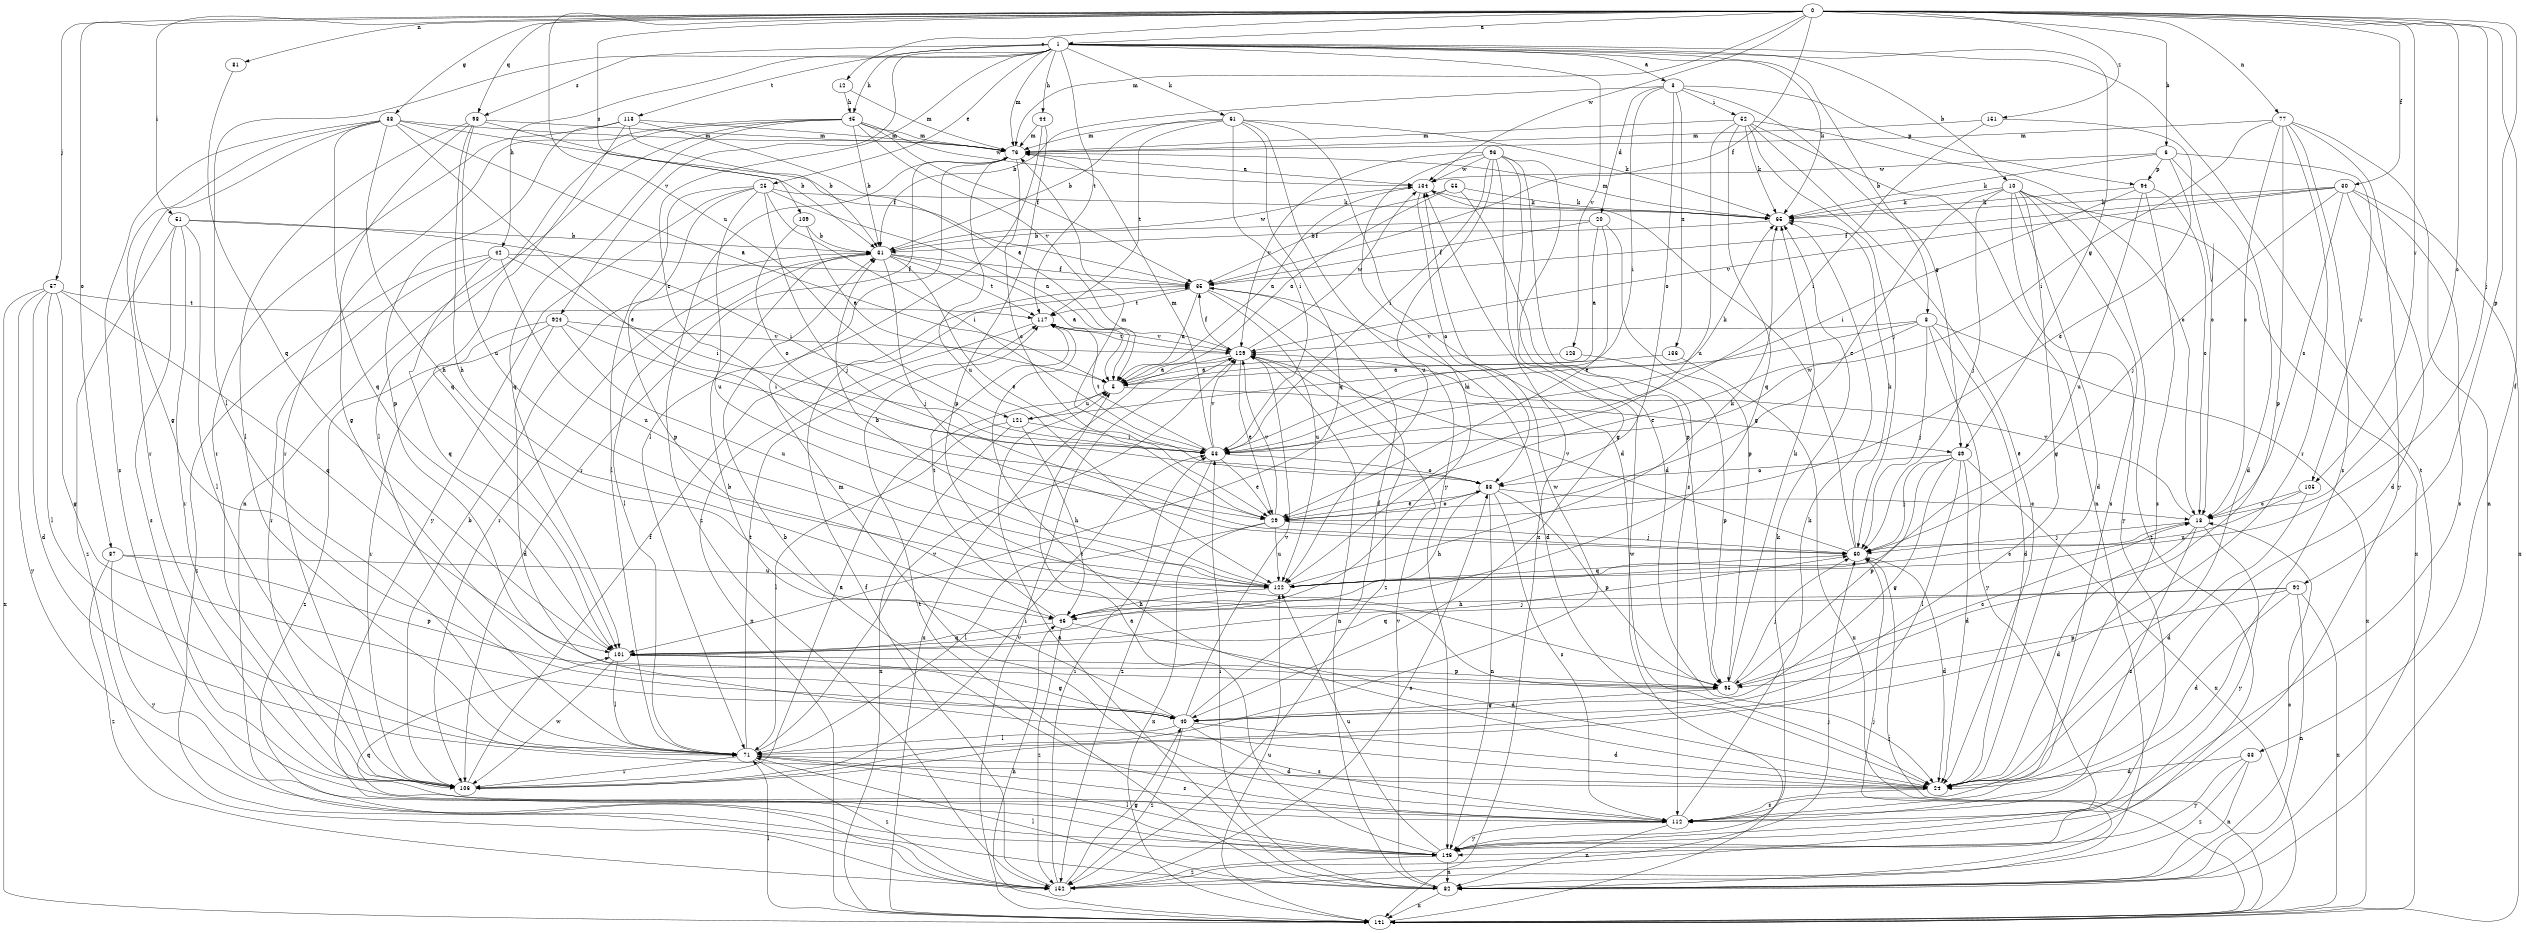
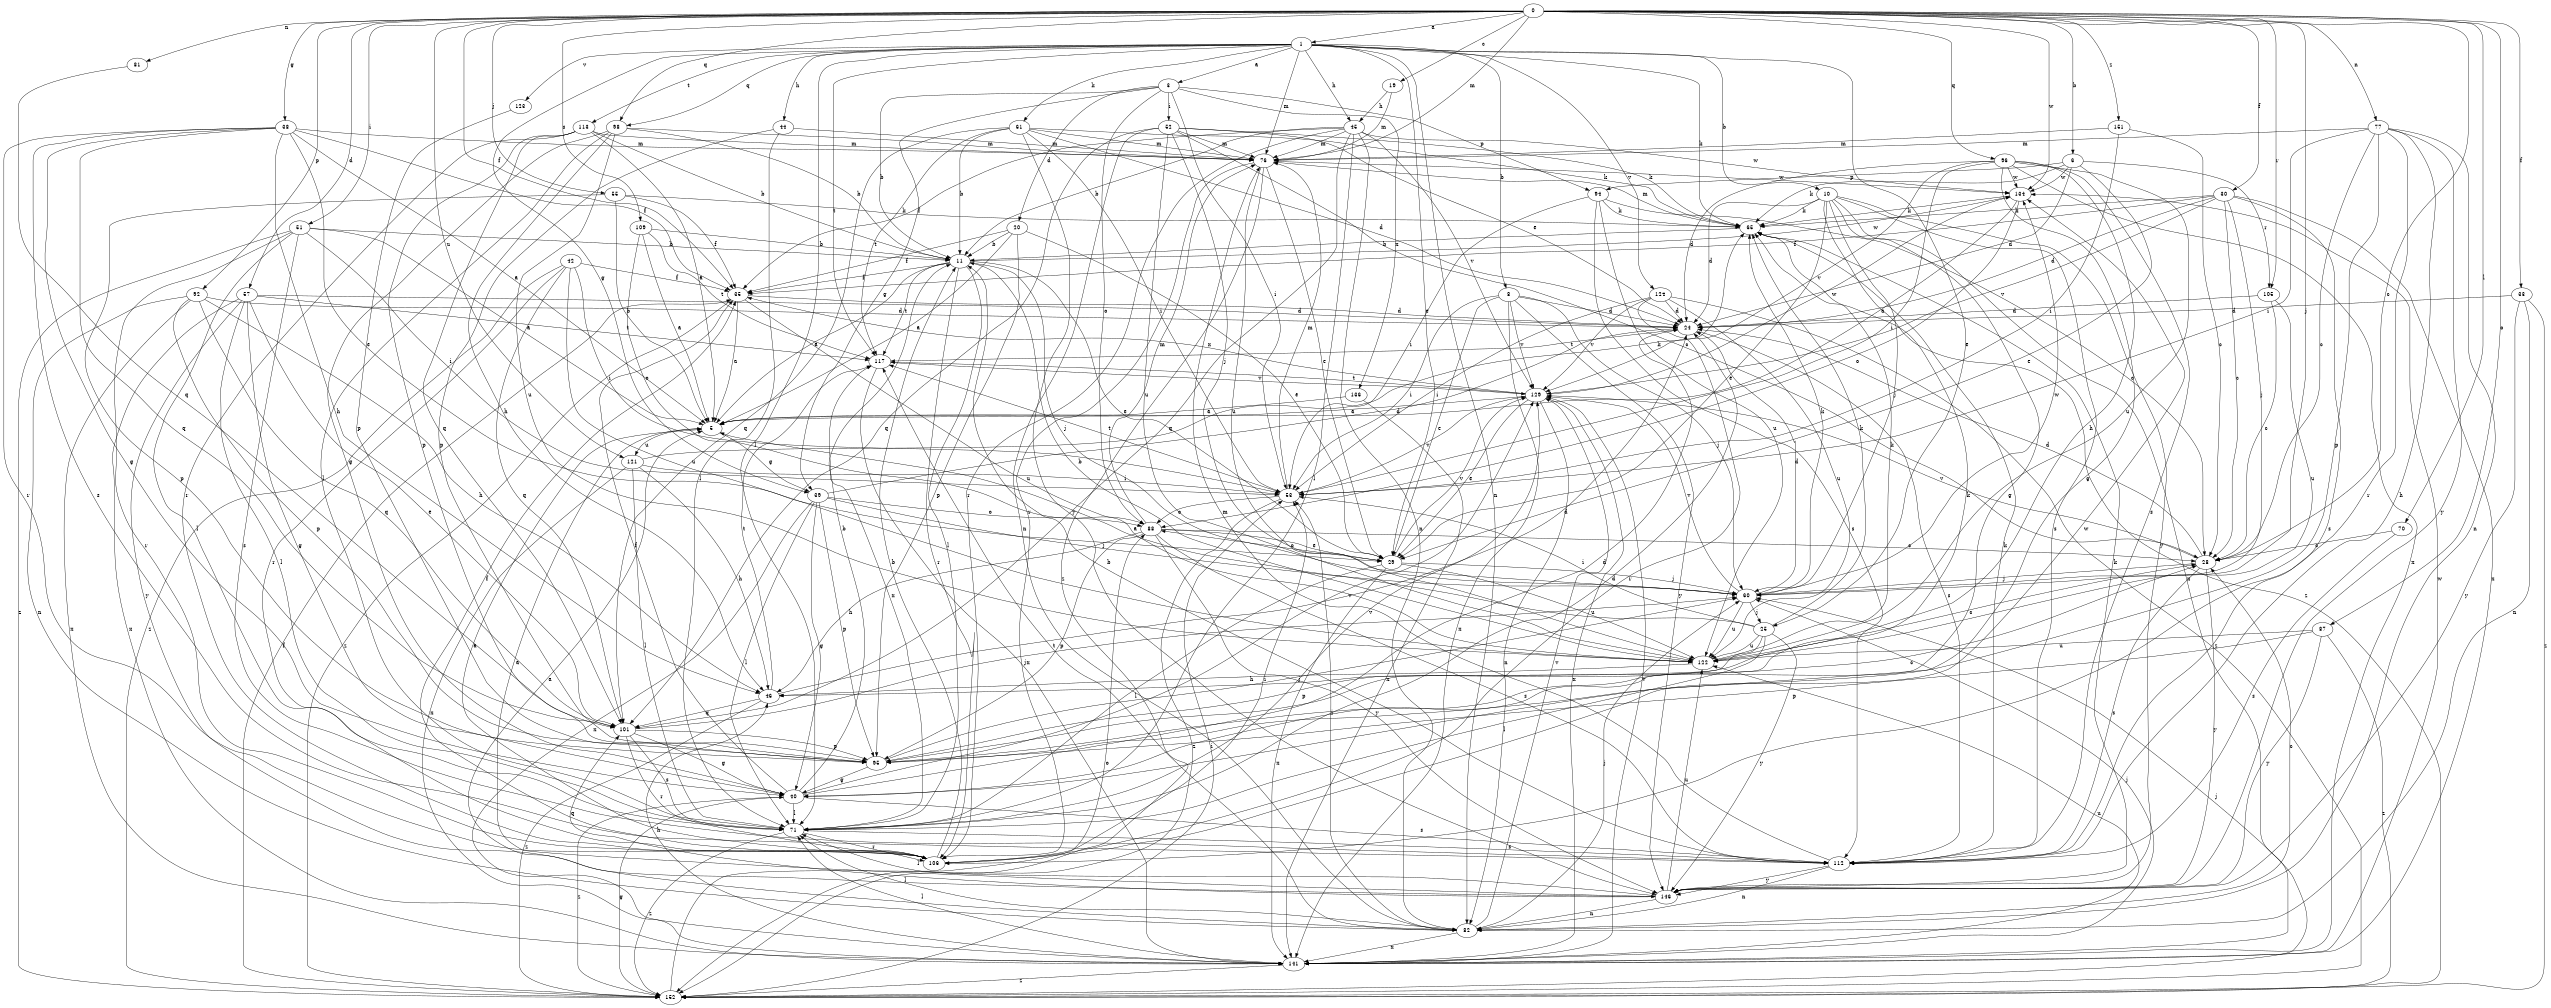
edge "0" -> "55": added, label "j"
edge "0" -> "96": added, label "q"
edge "1" -> "42": removed, label "h"
edge "1" -> "98": label "s" -> "q"
node "12": label "12" -> "19"
edge "0" -> "57": label "j" -> "d"
edge "76" -> "134": label "a" -> "w"
node "31": label "31" -> "11"
edge "55" -> "5": label "a" -> "b"
edge "35" -> "117": now "109" -> "117"
node "924": label "924" -> "124"
edge "129" -> "35": label "f" -> "x"
edge "76" -> "29": label "c" -> "e"
edge "123" -> "5": now "51" -> "5"
edge "57" -> "101": label "q" -> "e"
edge "77" -> "112": label "s" -> "h"
edge "1" -> "82": label "t" -> "n"
edge "53" -> "29": removed, label "e"
node "18": label "18" -> "28"
edge "25" -> "60": reversed
node "70": added
edge "71" -> "117": label "t" -> "x"
edge "60" -> "122": label "q" -> "u"
edge "88" -> "146": label "n" -> "y"
edge "101" -> "71": label "l" -> "s"
edge "101" -> "106": label "w" -> "r"
edge "146" -> "152": now "141" -> "152"
